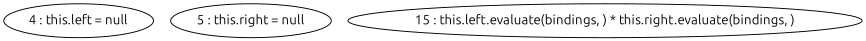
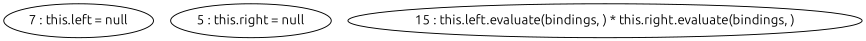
node "4 : this.left = null": label "4 : this.left = null" -> "7 : this.left = null"
